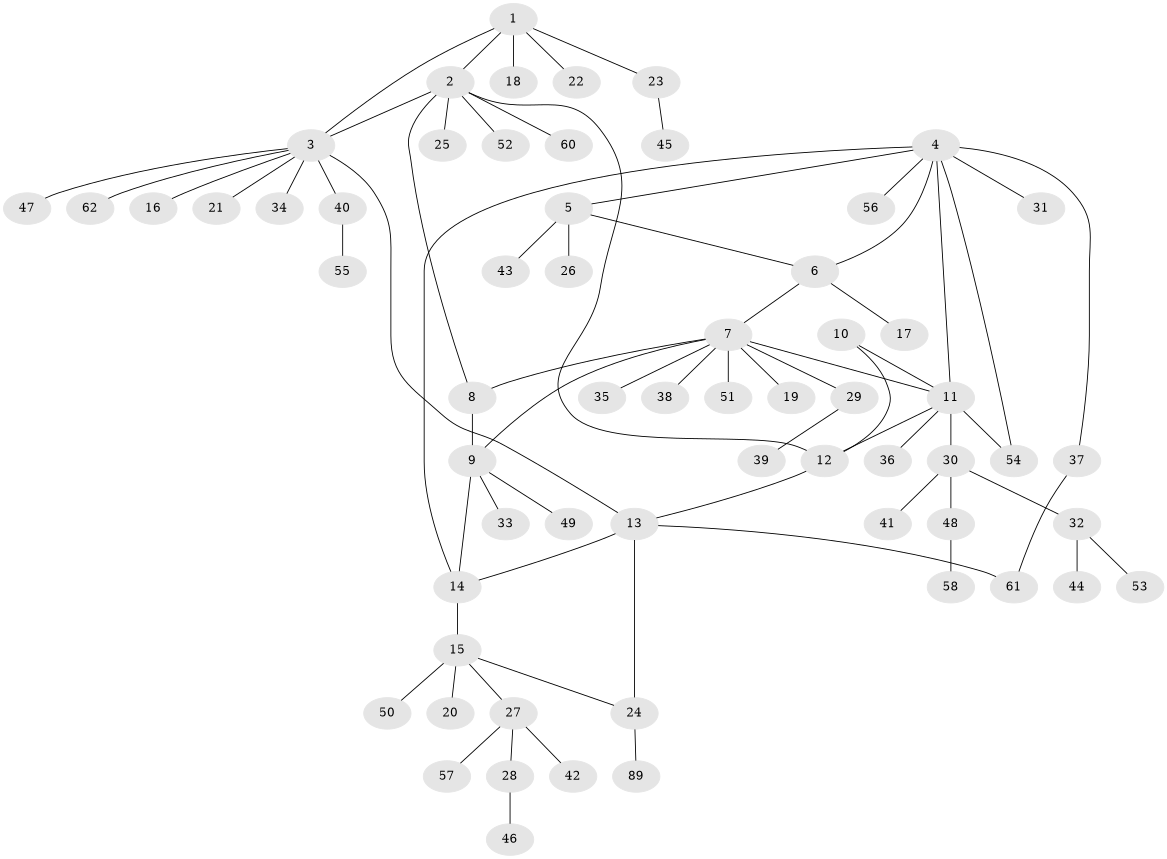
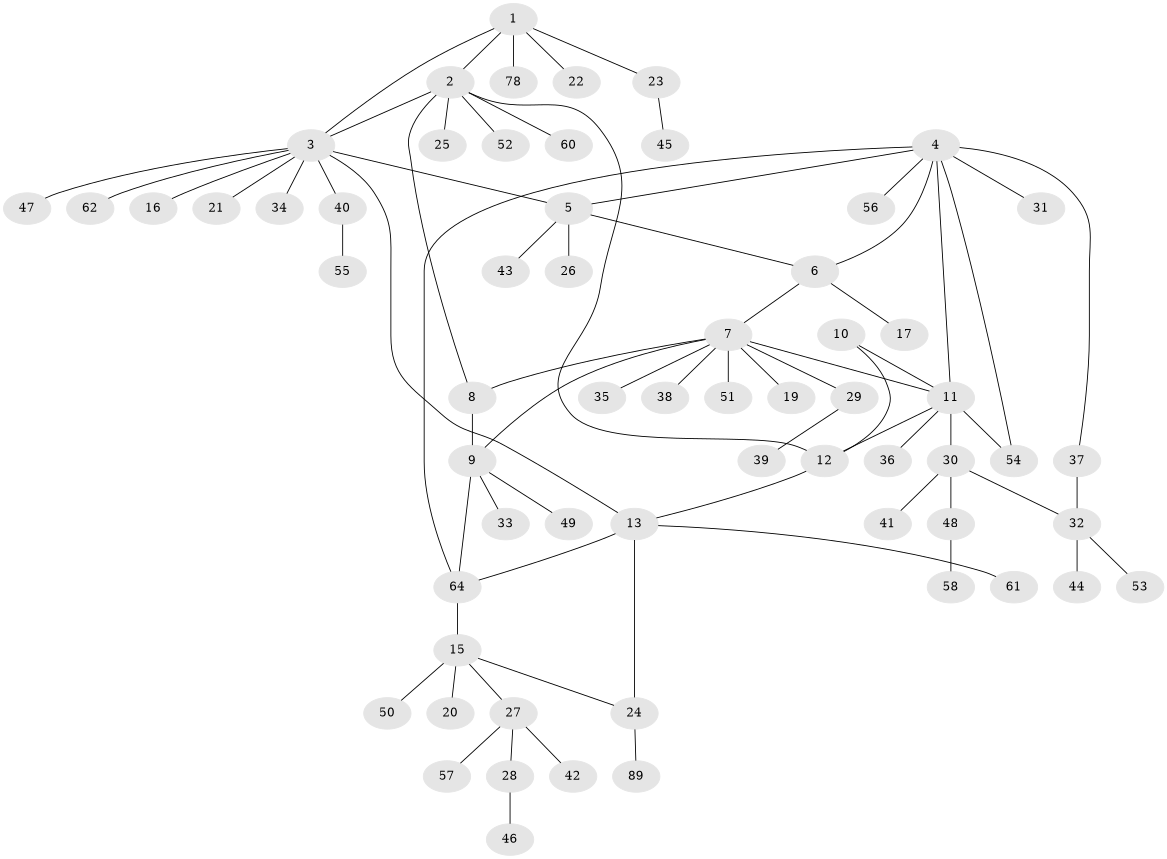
node "18": label "18" -> "78"
edge "3" -- "5": added
edge "37" -- "61": now "37" -- "32"
node "14": label "14" -> "64"
